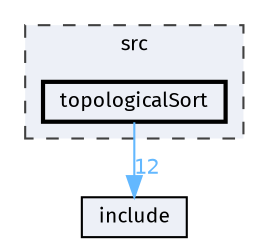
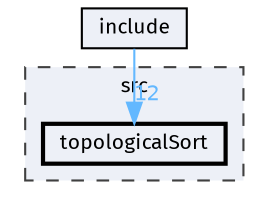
edge "topologicalSort" -> "include": reversed
